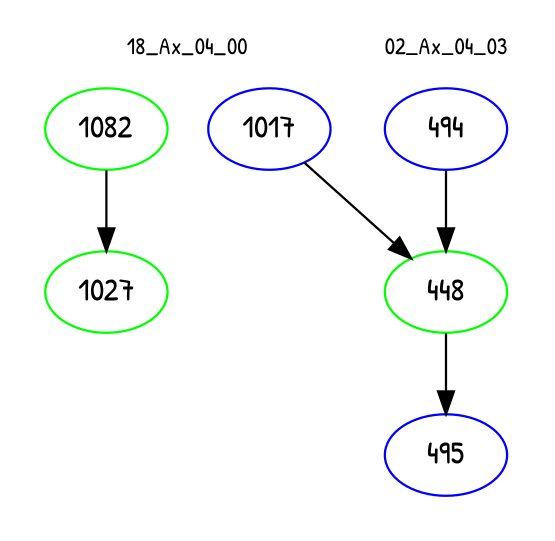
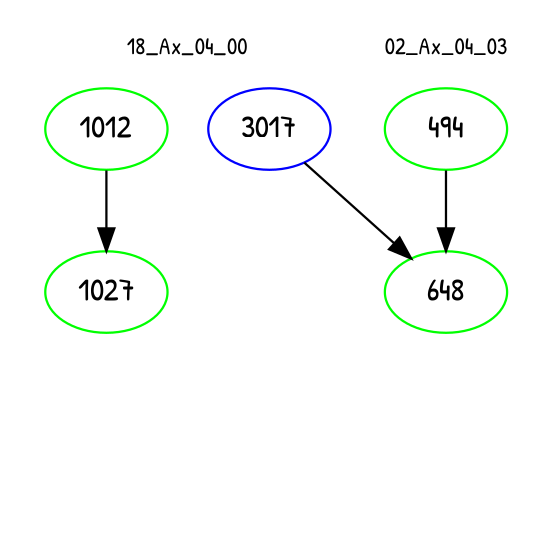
node "1082": label "1082" -> "1012"
node "1017": label "1017" -> "3017"
node "494": color blue -> green
node "448": label "448" -> "648"
node "495": removed
